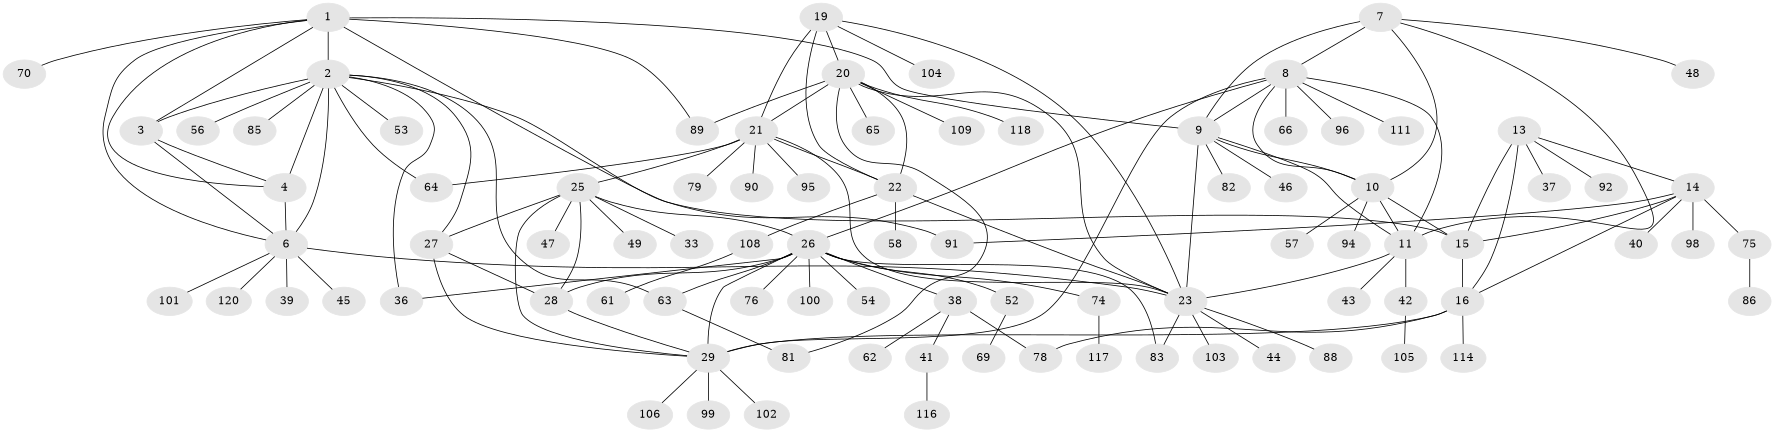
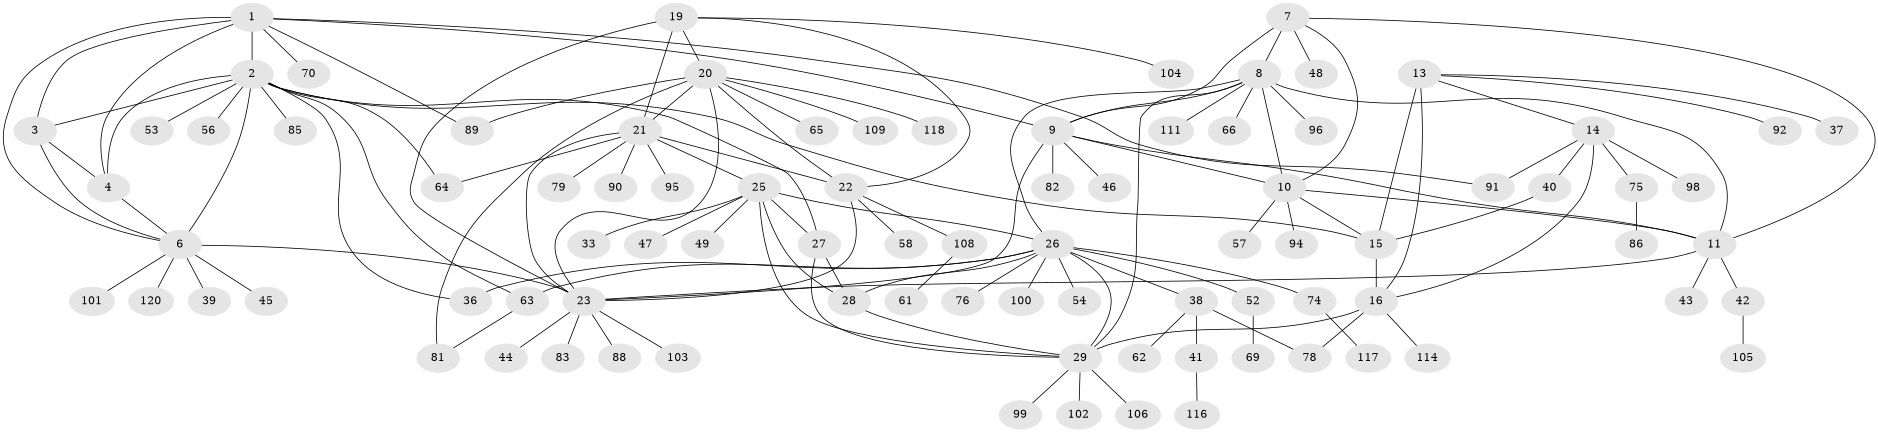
edge "14" -- "15": now "40" -- "15"
edge "26" -- "83": removed
